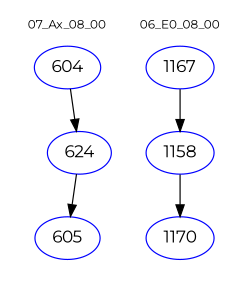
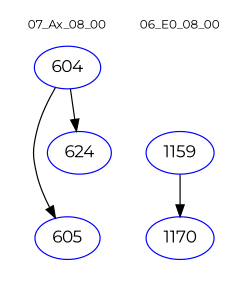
node "1167": removed
node "1158": label "1158" -> "1159"
edge "624" -> "605": now "604" -> "605"
